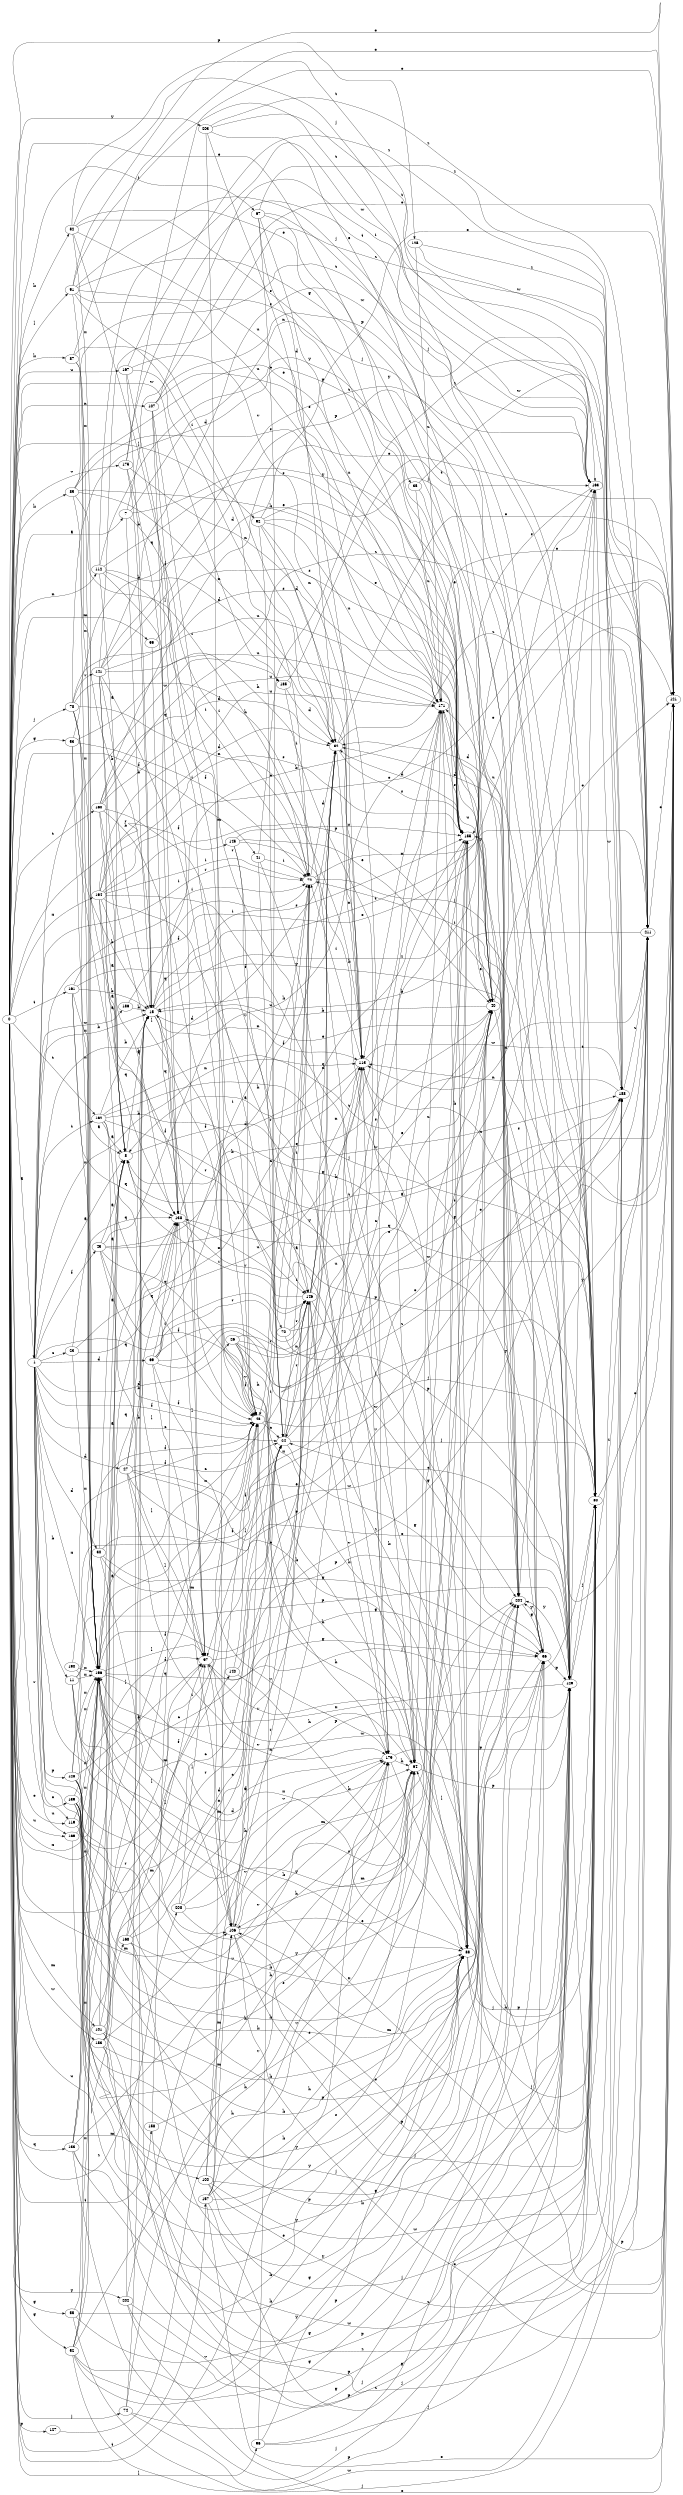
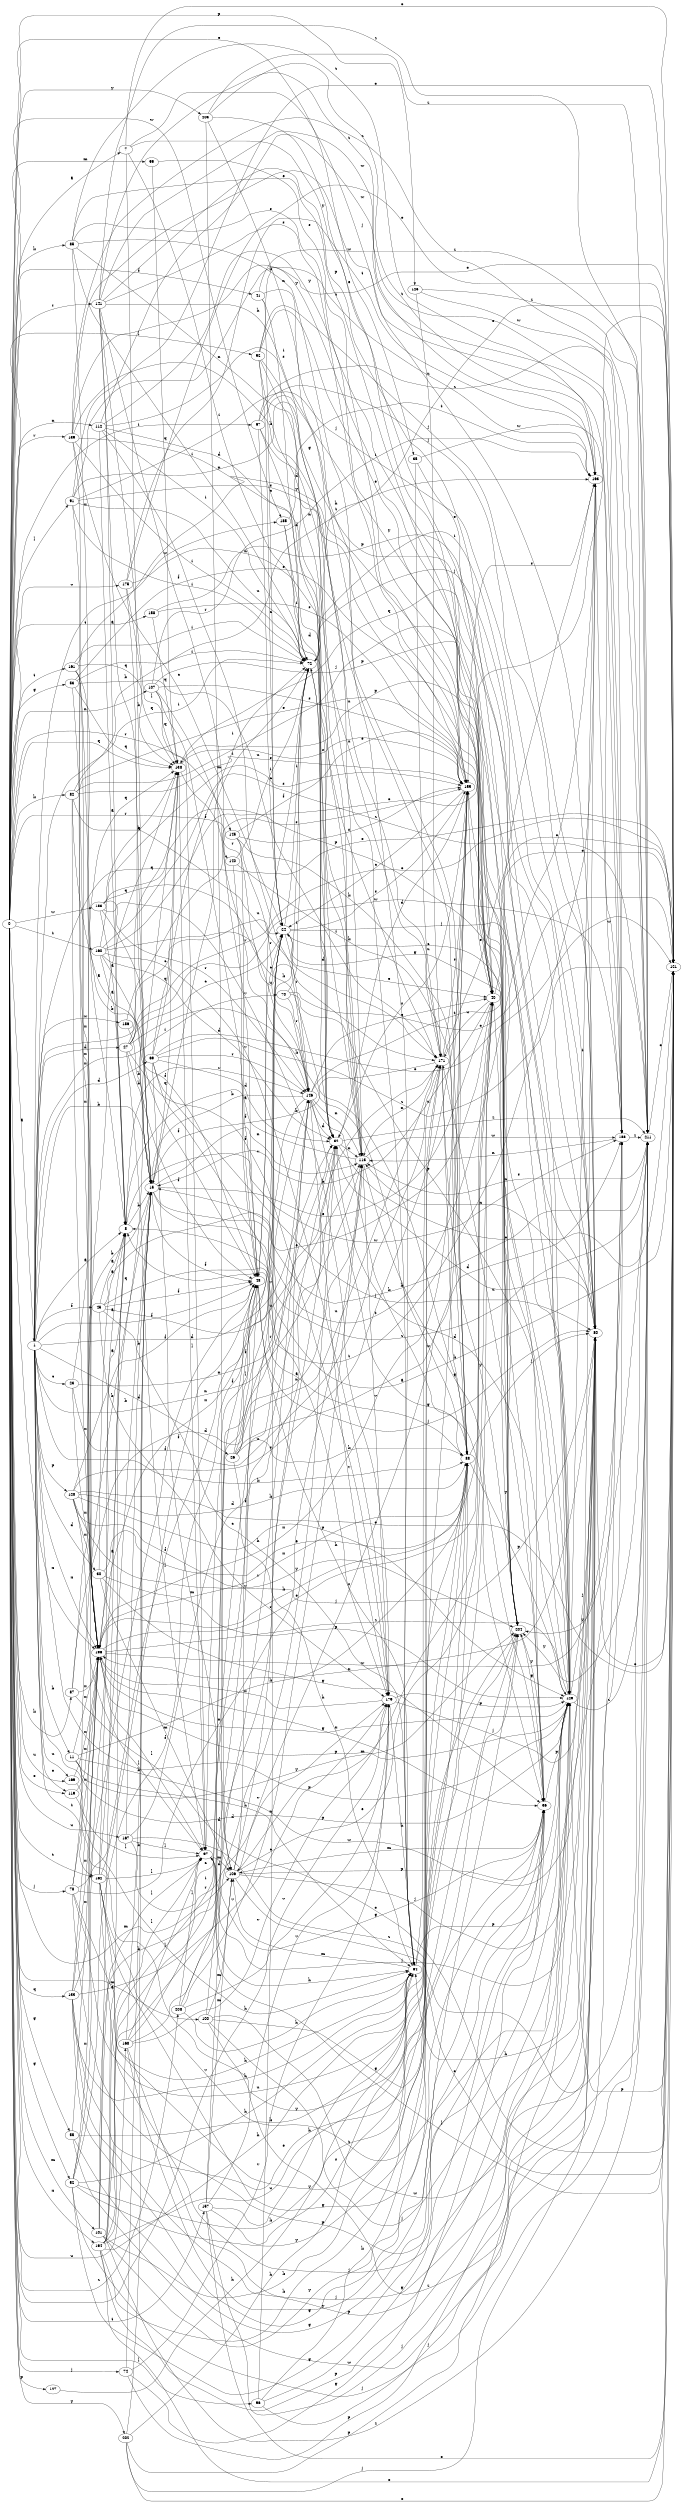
edge "78" -> "141": now "0" -> "141"
edge "194" -> "155": now "128" -> "155"
node "190": removed
edge "133" -> "64": added, label "h"
